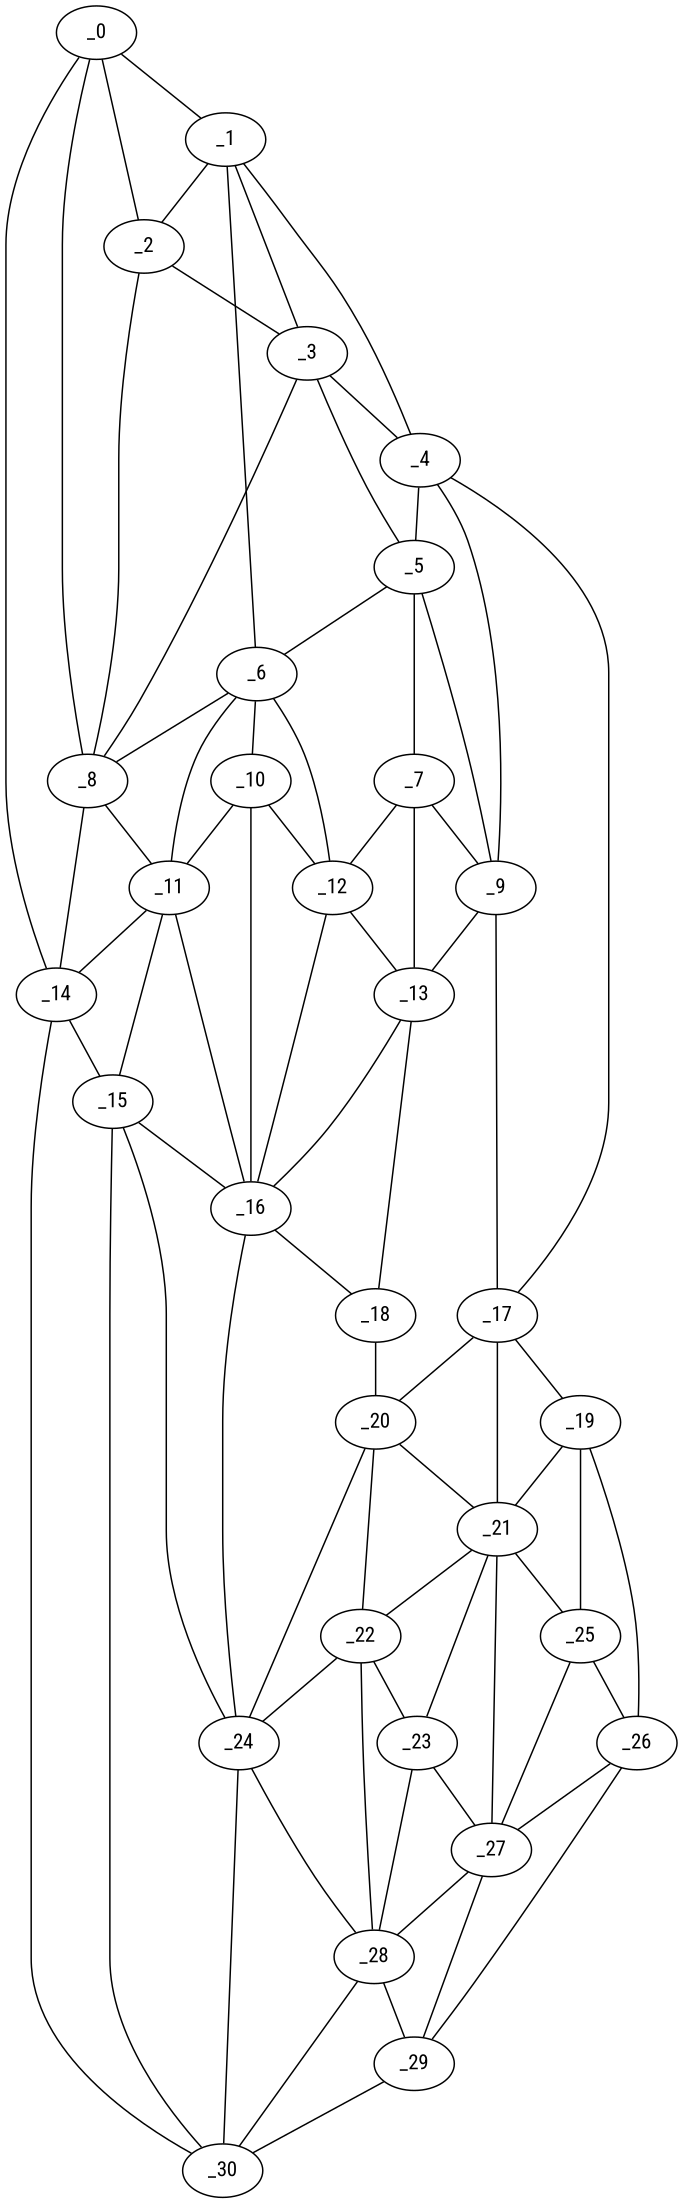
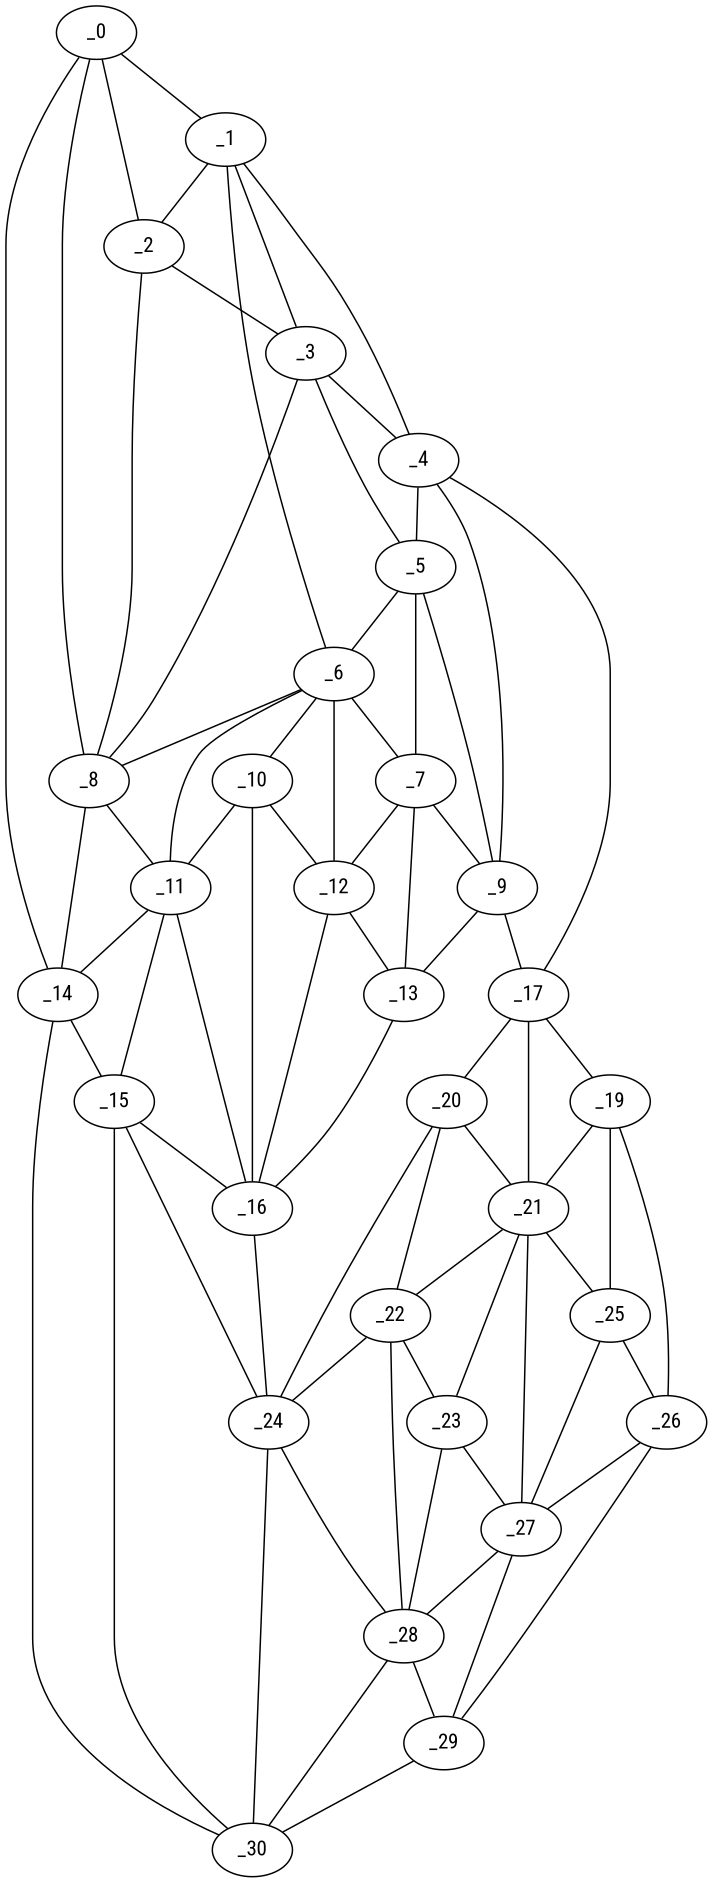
edge "_6" -- "_7": added
node "_18": removed
